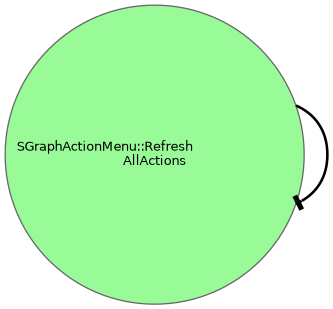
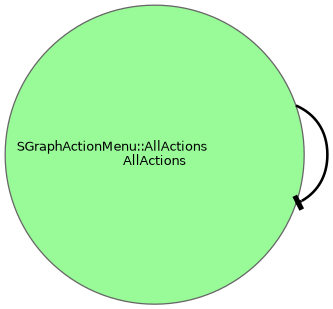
node "SGraphActionMenu::Refresh AllActions": label "SGraphActionMenu::Refresh AllActions" -> "SGraphActionMenu::AllActions AllActions"
